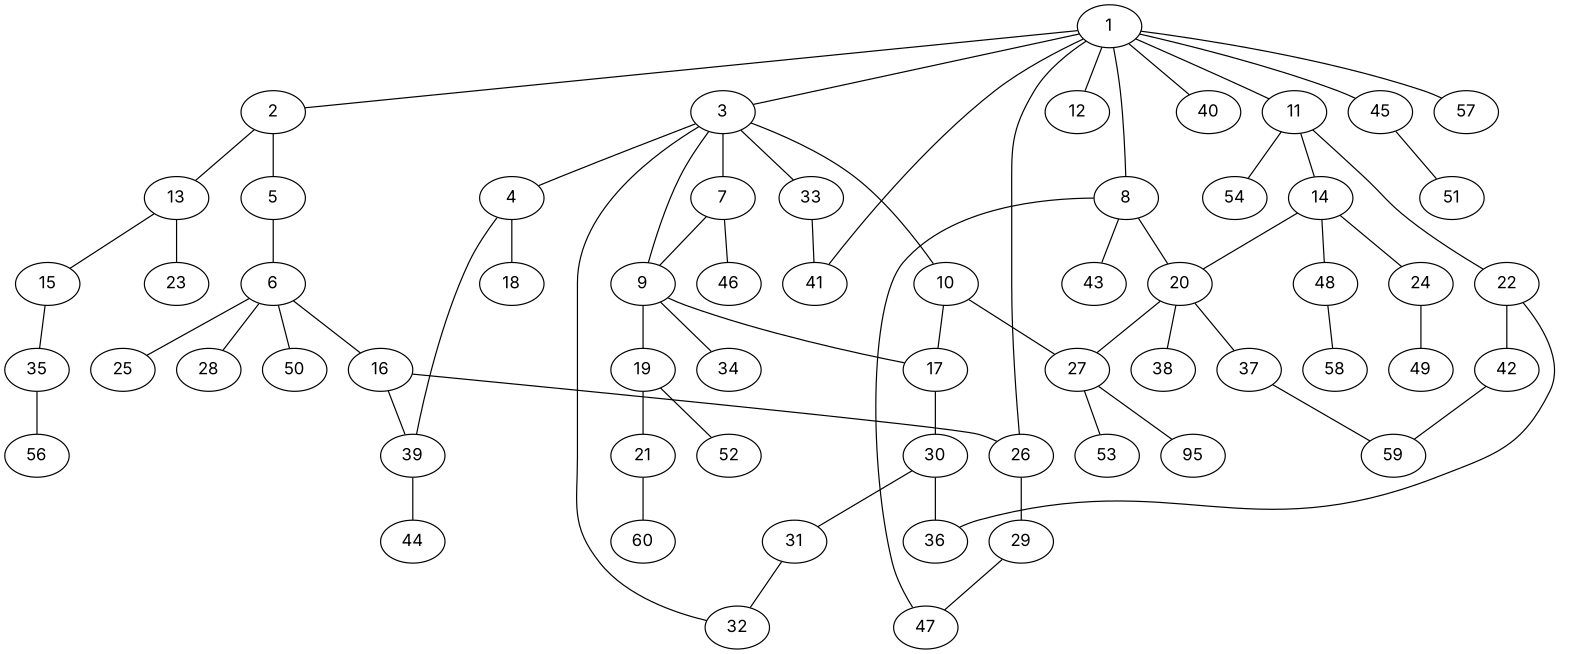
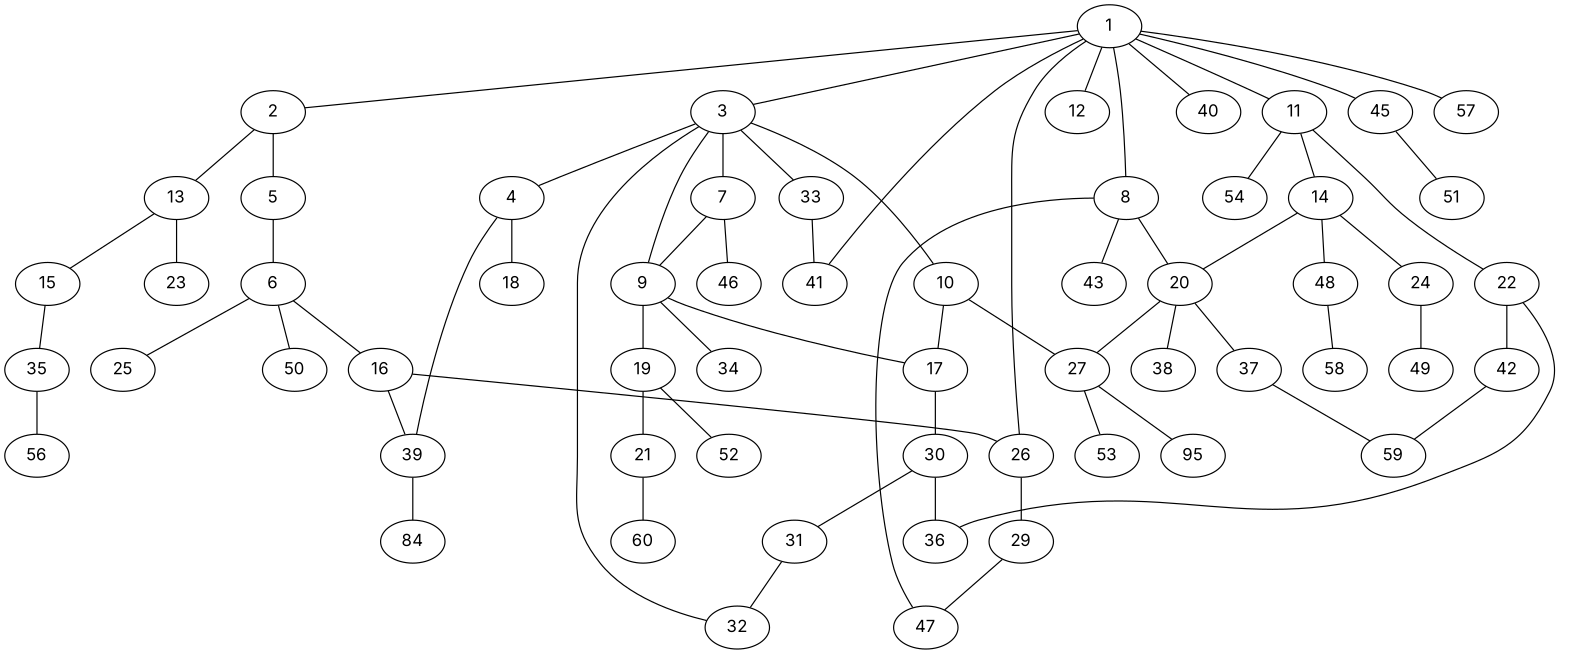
node "28": removed
node "44": label "44" -> "84"
